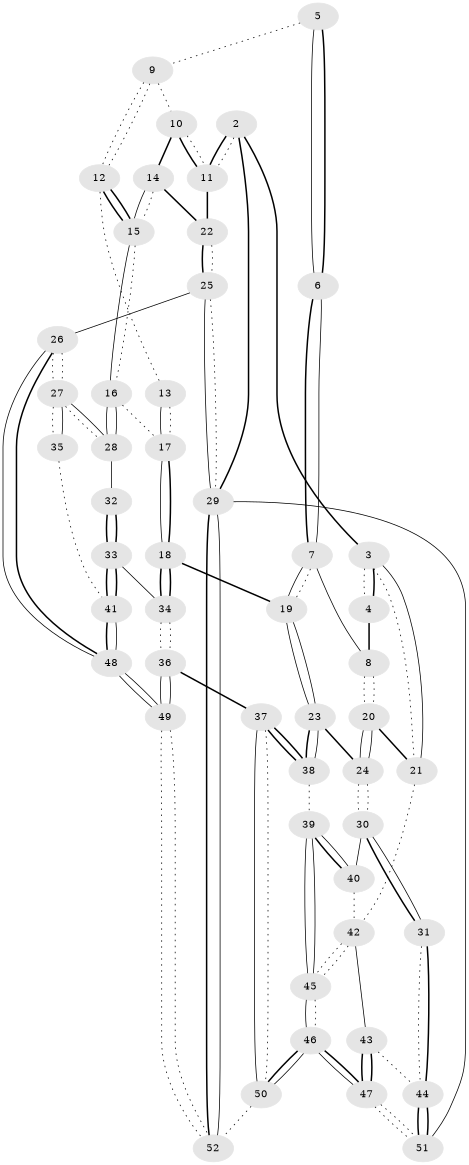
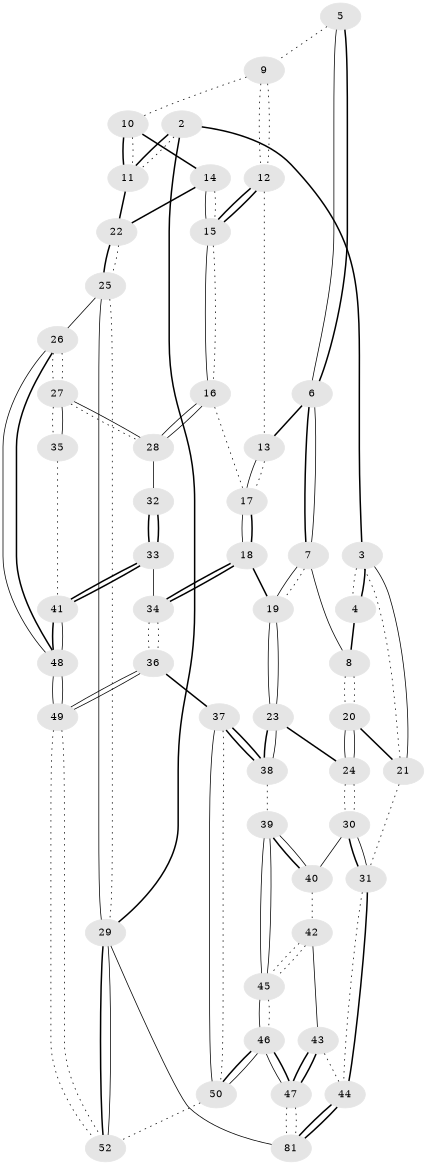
edge "6" -- "13": added
edge "21" -- "42": now "21" -- "31"
node "51": label "51" -> "81"
